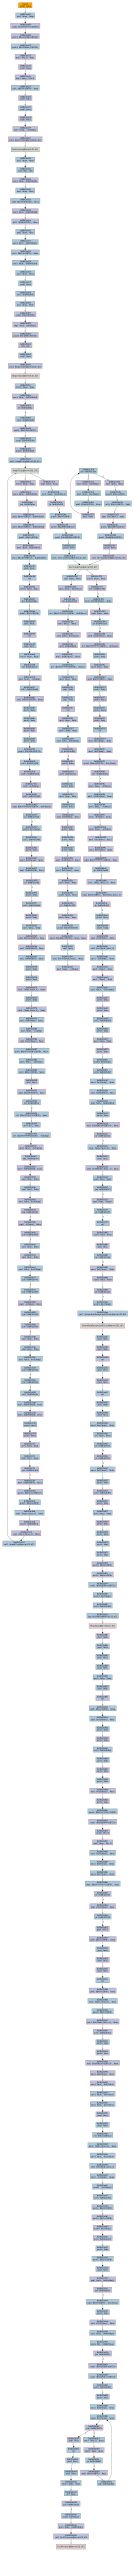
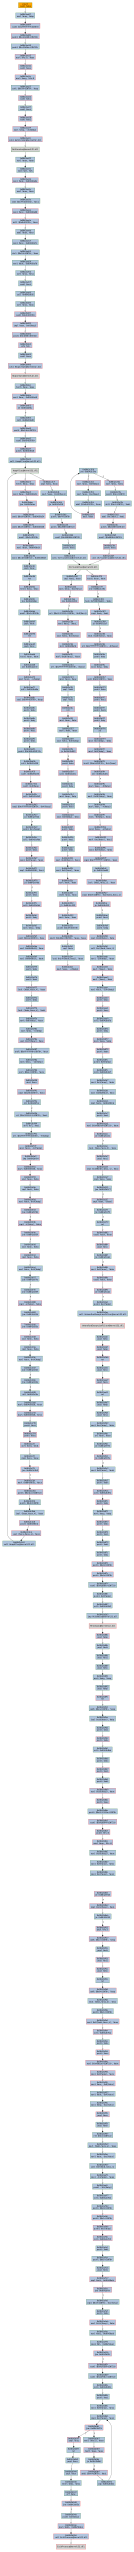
node "0x0042b8dd cmpl $0xffffffff<UINT8>, %esi": removed
